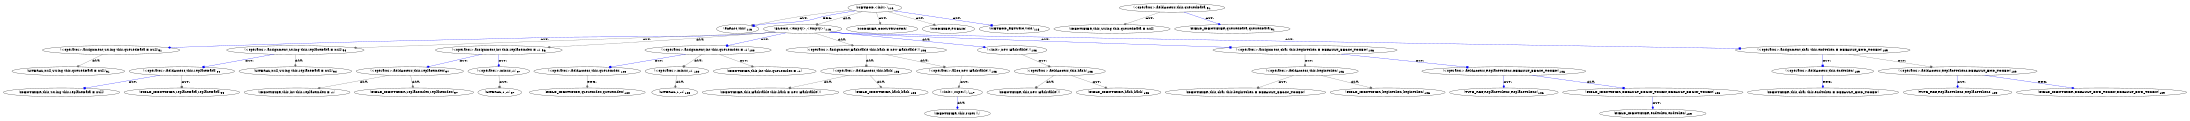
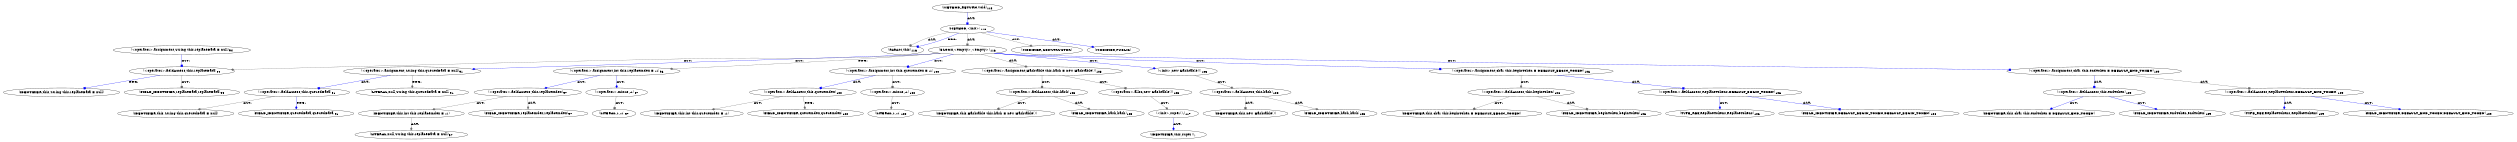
edge "(METHOD,<init>)" -> "(MODIFIER,PUBLIC)": color gray40 -> blue
edge "(METHOD,<init>)" -> "(METHOD_RETURN,void)": reversed
edge "(<operator>.fieldAccess,this.queuedData)" -> "(FIELD_IDENTIFIER,queuedData,queuedData)": label "AST: " -> "DDG: "
edge "(BLOCK,<empty>,<empty>)" -> "(<operator>.assignment,int this.replaceIndex = -1)": label "AST: " -> "DDG: "
edge "(BLOCK,<empty>,<empty>)" -> "(<operator>.assignment,String this.replaceData = null)": now "(BLOCK,<empty>,<empty>)" -> "(<operator>.fieldAccess,this.replaceData)"
edge "(<operator>.assignment,String this.replaceData = null)" -> "(LITERAL,null,String this.replaceData = null)": now "(IDENTIFIER,this,int this.replaceIndex = -1)" -> "(LITERAL,null,String this.replaceData = null)"
edge "(<operator>.assignment,int this.queueIndex = -1)" -> "(IDENTIFIER,this,int this.queueIndex = -1)": now "(<operator>.fieldAccess,this.queueIndex)" -> "(IDENTIFIER,this,int this.queueIndex = -1)"
edge "(<operator>.assignment,String this.queuedData = null)" -> "(LITERAL,null,String this.queuedData = null)": label "AST: " -> "DDG: "
node "(LITERAL,null,String this.replaceData = null)": text "94" -> "97"
edge "(<operator>.fieldAccess,this.replaceData)" -> "(IDENTIFIER,this,String this.replaceData = null)": label "AST: " -> "DDG: "
edge "(<operator>.assignment,String this.queuedData = null)" -> "(<operator>.fieldAccess,this.queuedData)": added, label "AST:"
edge "(<operator>.fieldAccess,this.endToken)" -> "(IDENTIFIER,this,char this.endToken = DEFAULT_END_TOKEN)": label "DDG: " -> "AST: "
edge "(<operator>.fieldAccess,ReplaceTokens.DEFAULT_END_TOKEN)" -> "(FIELD_IDENTIFIER,DEFAULT_END_TOKEN,DEFAULT_END_TOKEN)": label "DDG: " -> "AST: "
edge "(FIELD_IDENTIFIER,DEFAULT_BEGIN_TOKEN,DEFAULT_BEGIN_TOKEN)" -> "(FIELD_IDENTIFIER,endToken,endToken)": now "(<operator>.fieldAccess,this.endToken)" -> "(FIELD_IDENTIFIER,endToken,endToken)"
